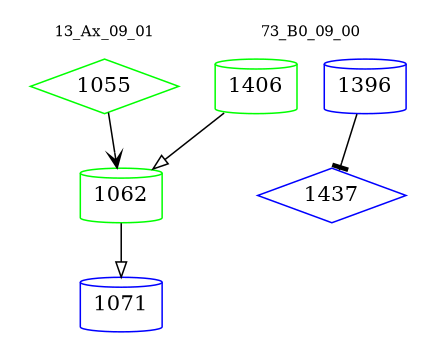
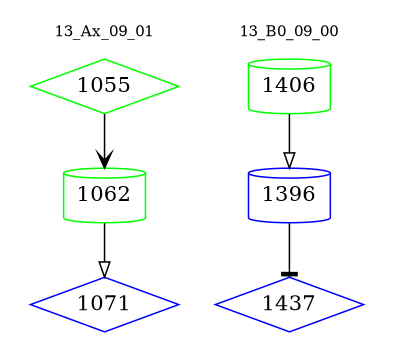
cluster "73_B0_09_00": label "73_B0_09_00" -> "13_B0_09_00"
edge "1406" -> "1062": now "1406" -> "1396"
node "1071": shape cylinder -> diamond
